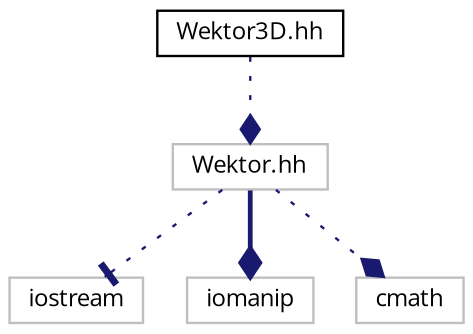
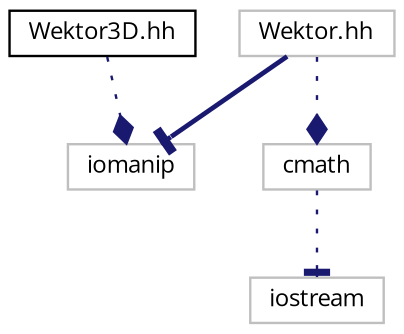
edge "Wektor3D.hh" -> "Wektor.hh": now "Wektor3D.hh" -> "iomanip"
edge "Wektor.hh" -> "iomanip": arrowhead diamond -> tee
edge "Wektor.hh" -> "iostream": now "cmath" -> "iostream"
